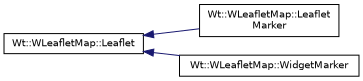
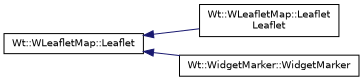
node "Wt::WLeafletMap::Leaflet Marker": label "Wt::WLeafletMap::Leaflet Marker" -> "Wt::WLeafletMap::Leaflet Leaflet"
node "Wt::WLeafletMap::WidgetMarker": label "Wt::WLeafletMap::WidgetMarker" -> "Wt::WidgetMarker::WidgetMarker"
